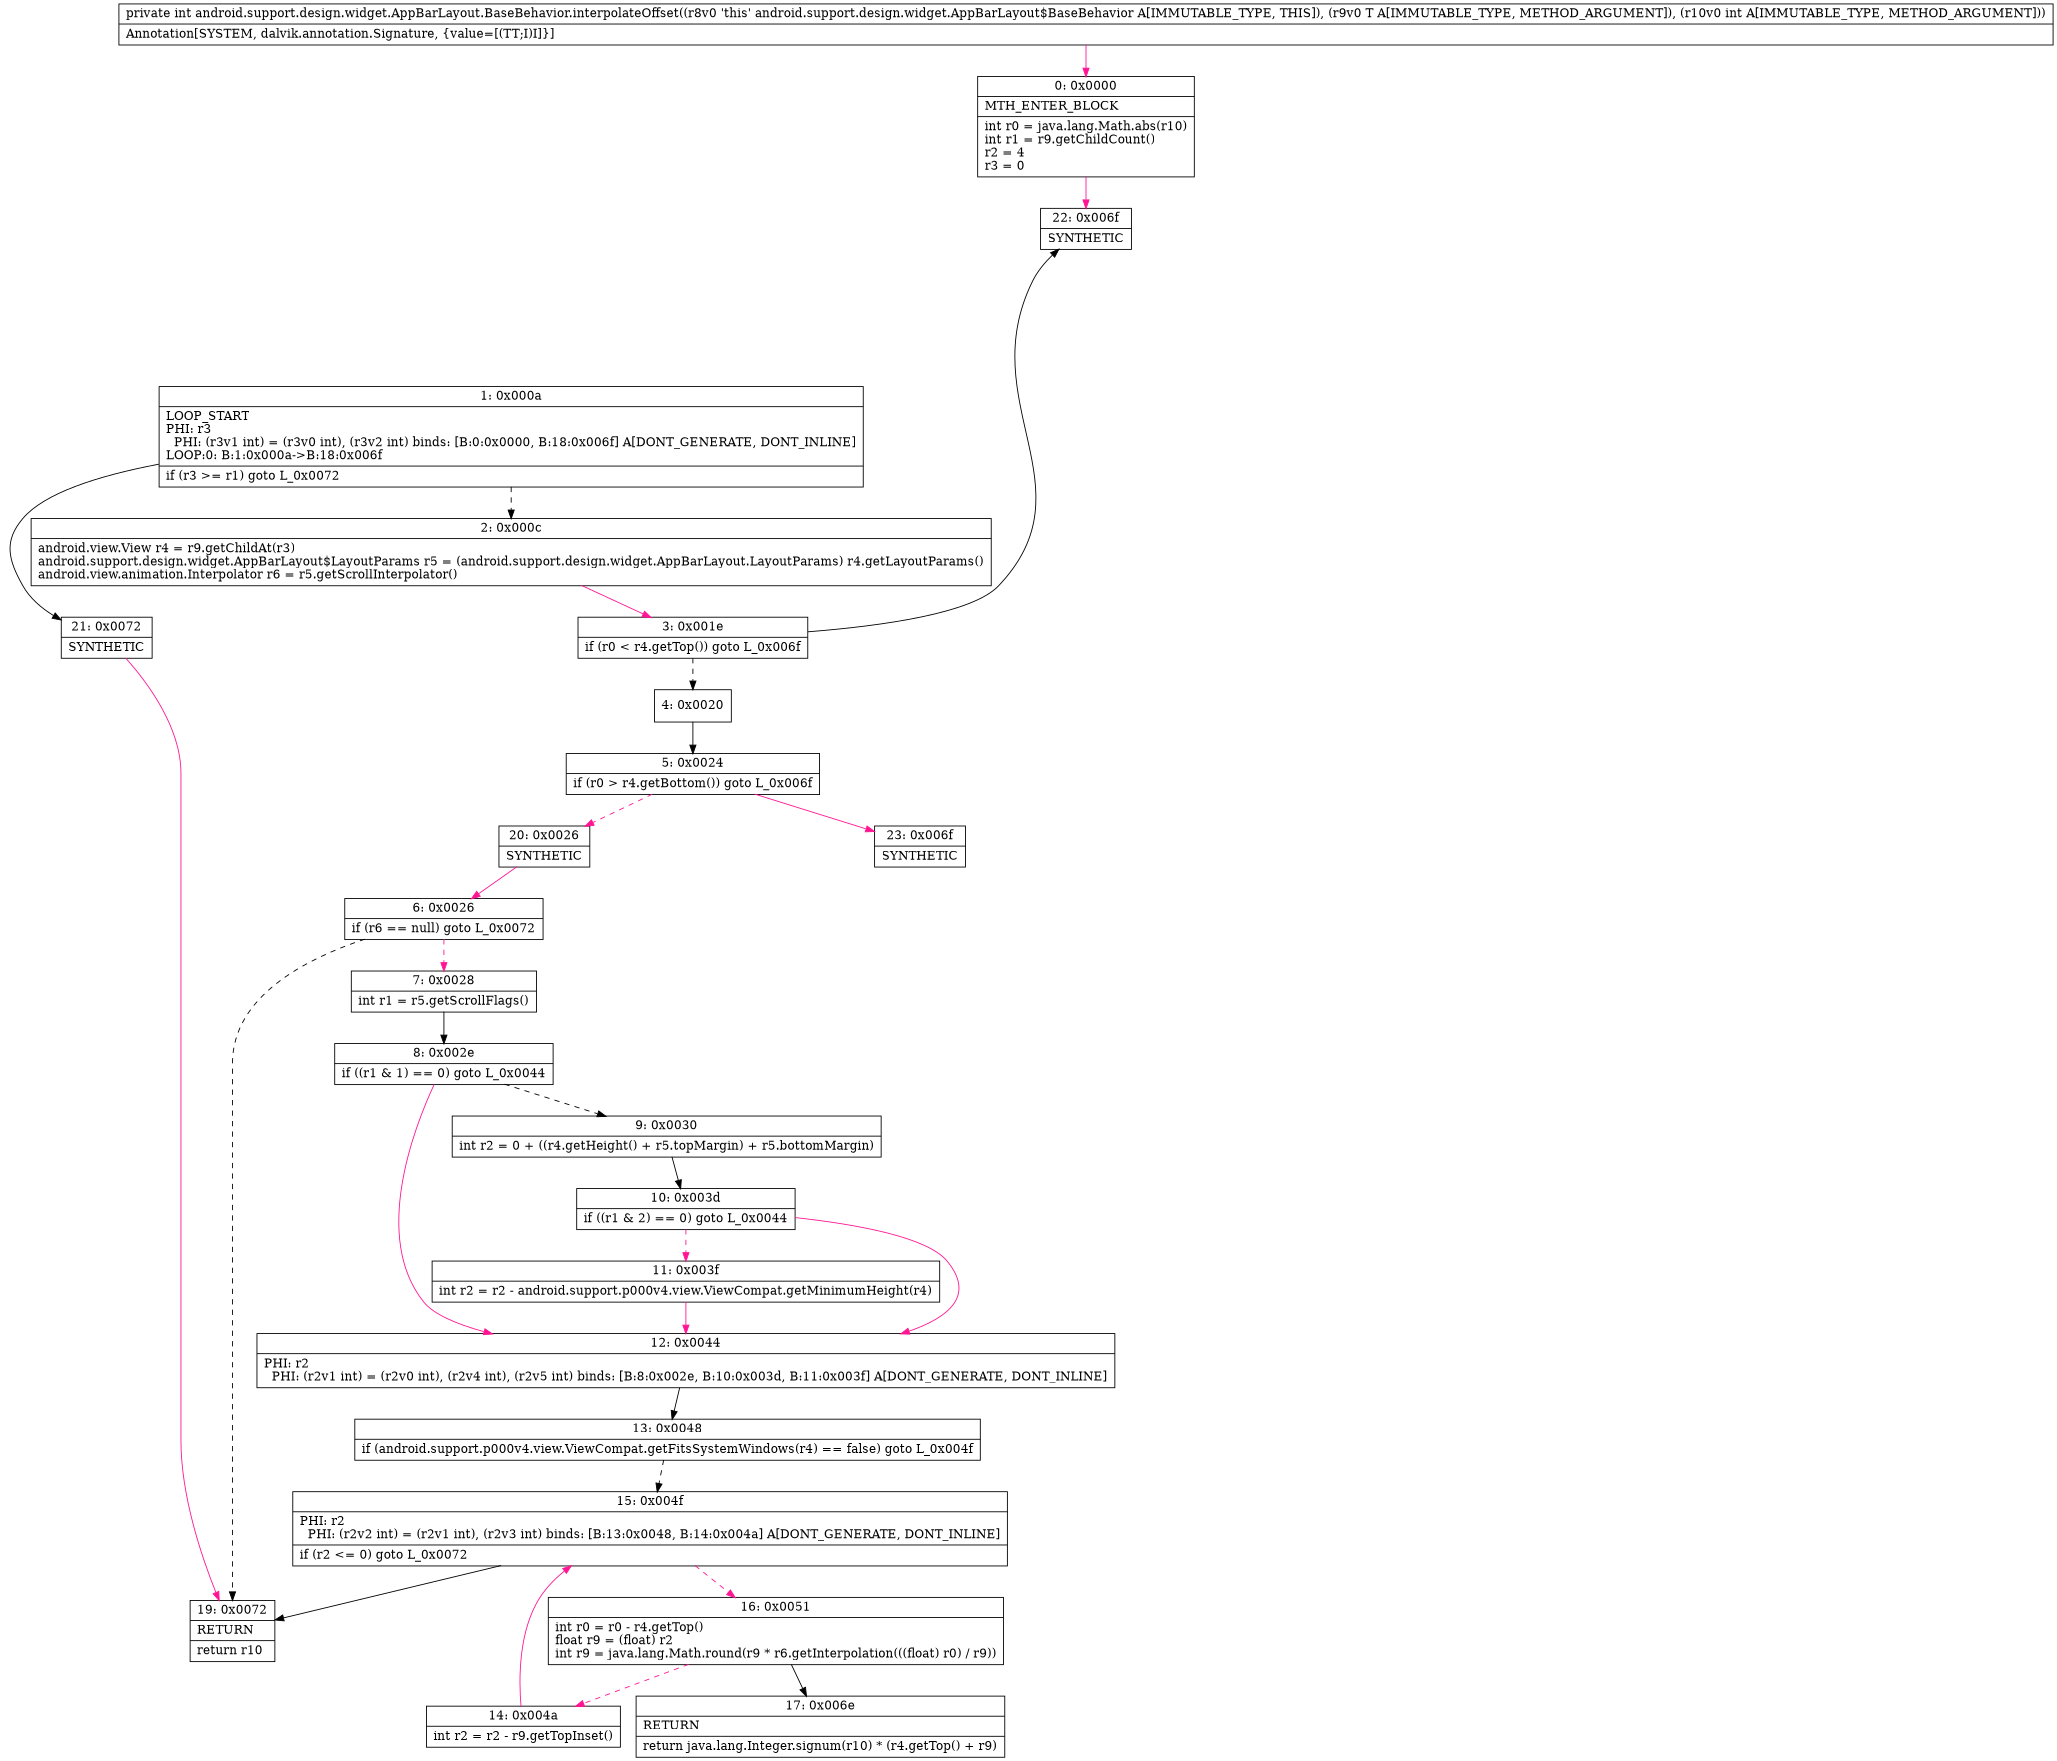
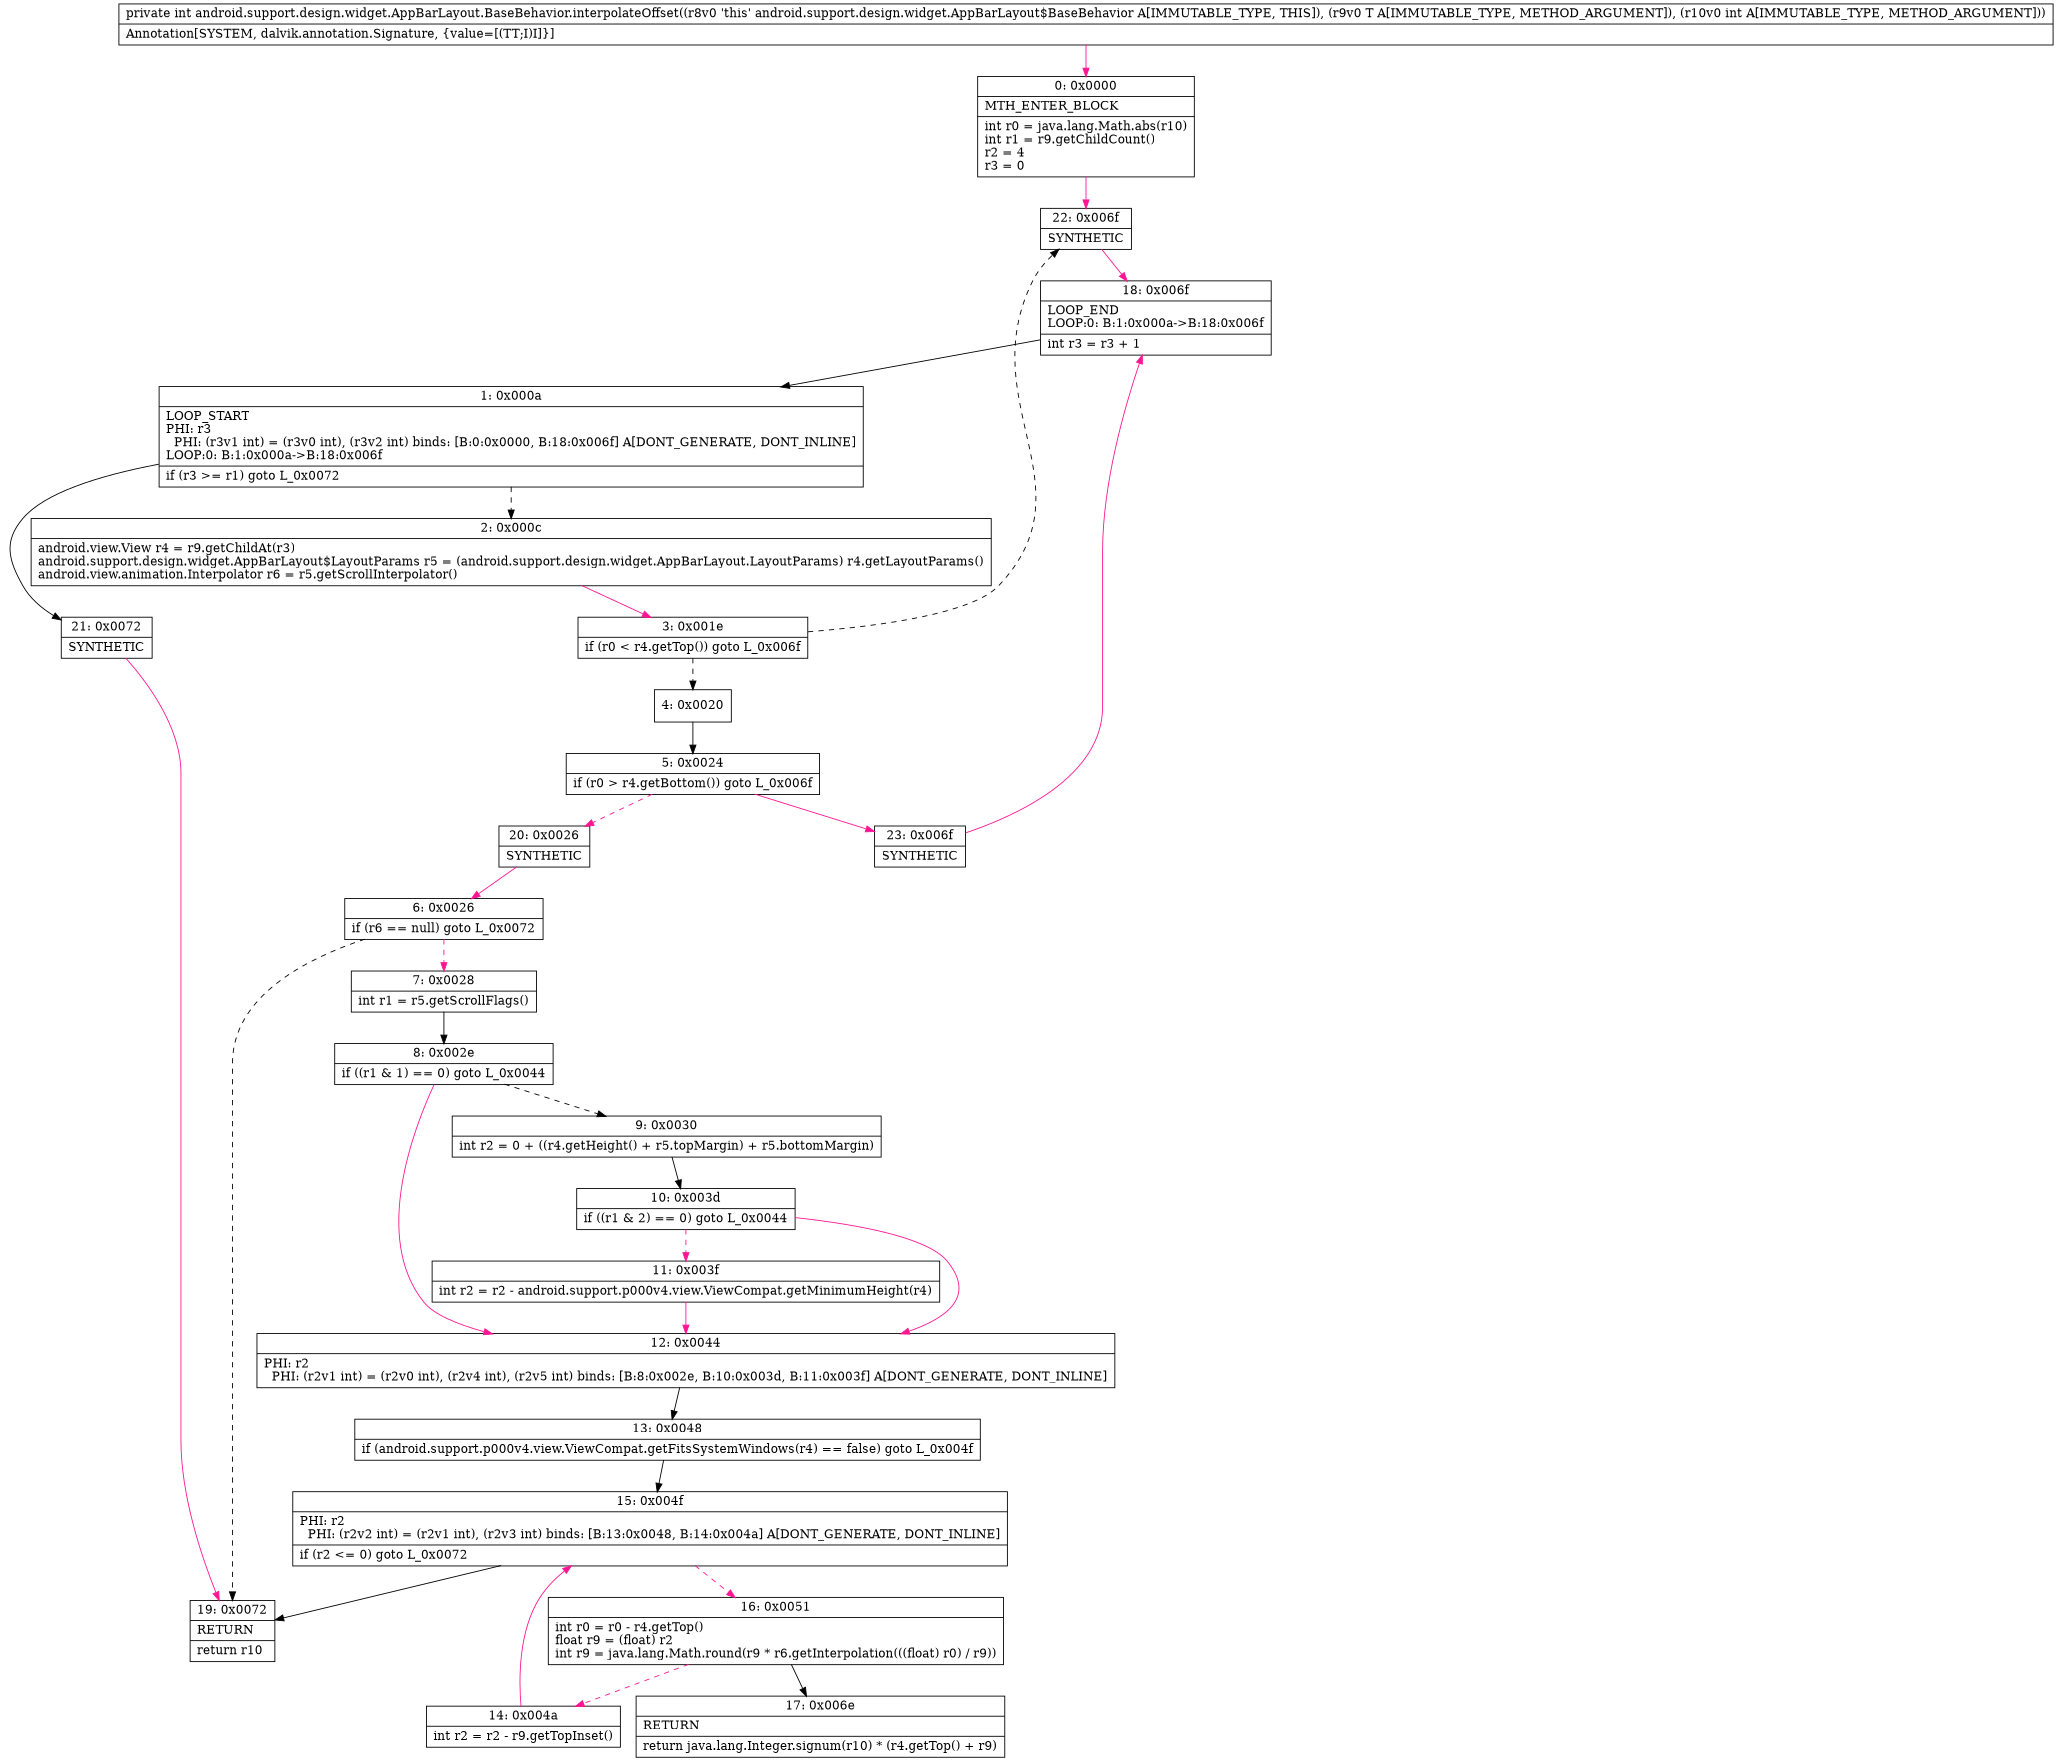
node "18: 0x006f": added
edge "3: 0x001e" -> "22: 0x006f": style solid -> dashed
edge "13: 0x0048" -> "15: 0x004f": style dashed -> solid
